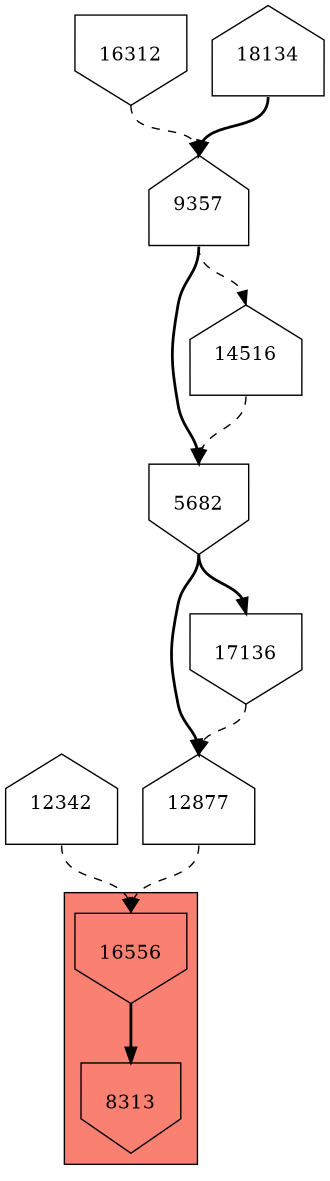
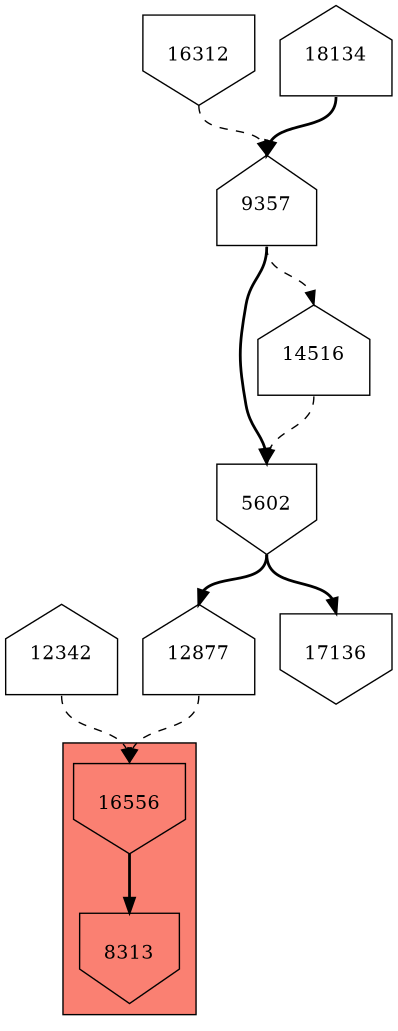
node "5682": label "5682" -> "5602"
edge "17136" -> "12877": removed
